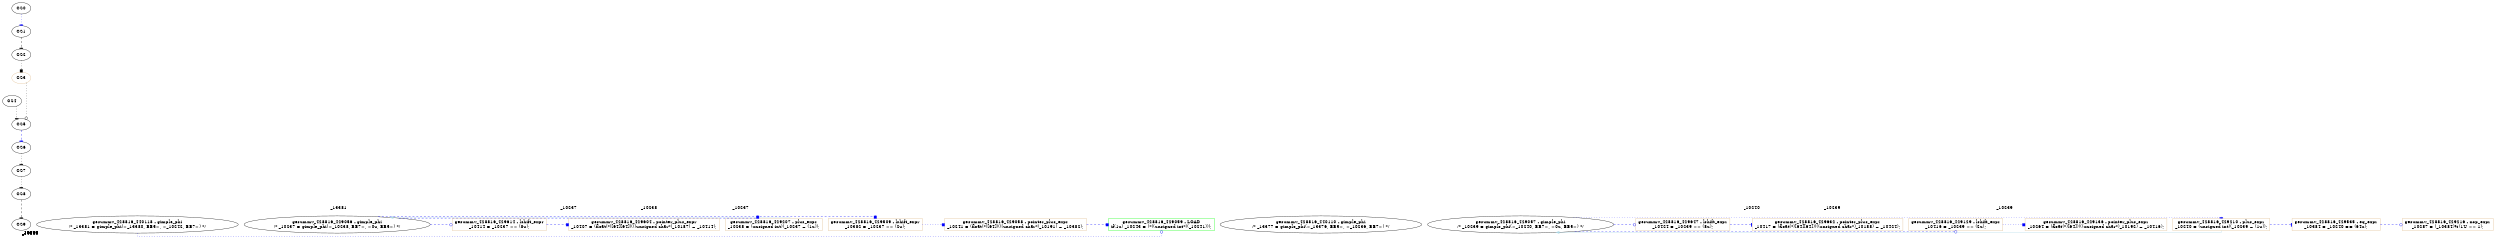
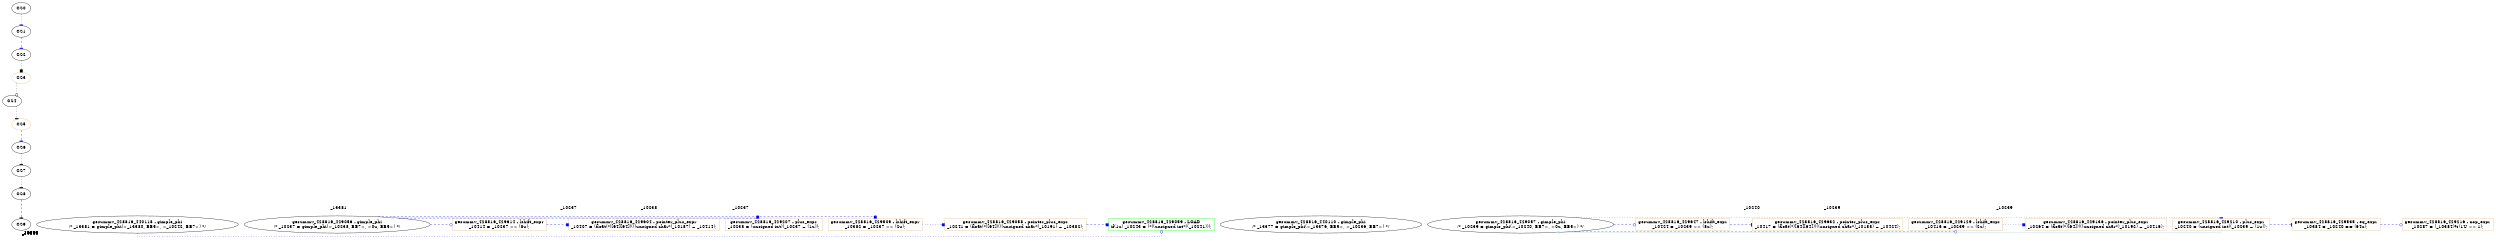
edge "CS1" -> "CS2": color black -> blue
edge "CS3" -> "CS5": now "CS3" -> "CS4"
node "CS5": color black -> burlywood
